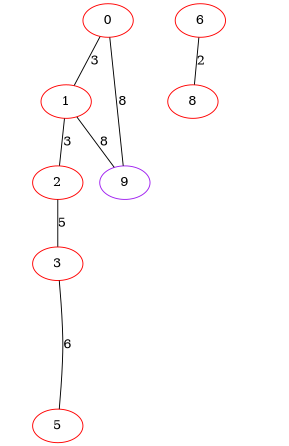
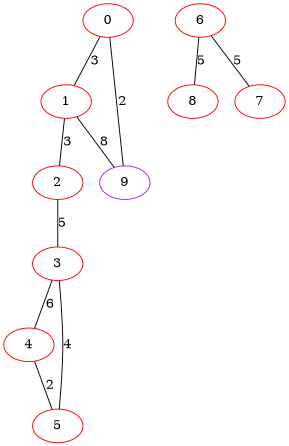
edge "6" -- "8": label "2" -> "5"
edge "0" -- "9": label "8" -> "2"
node "7": added
node "4": added
edge "3" -- "5": label "6" -> "4"
